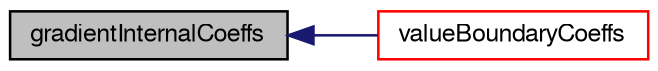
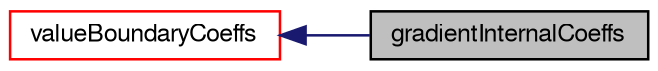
edge "valueBoundaryCoeffs" -> "gradientInternalCoeffs": reversed
